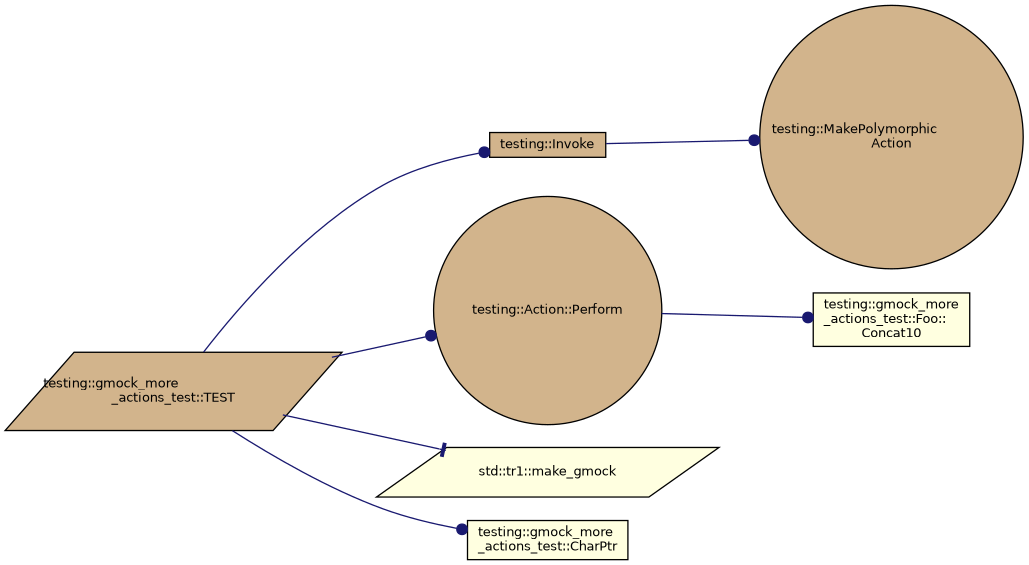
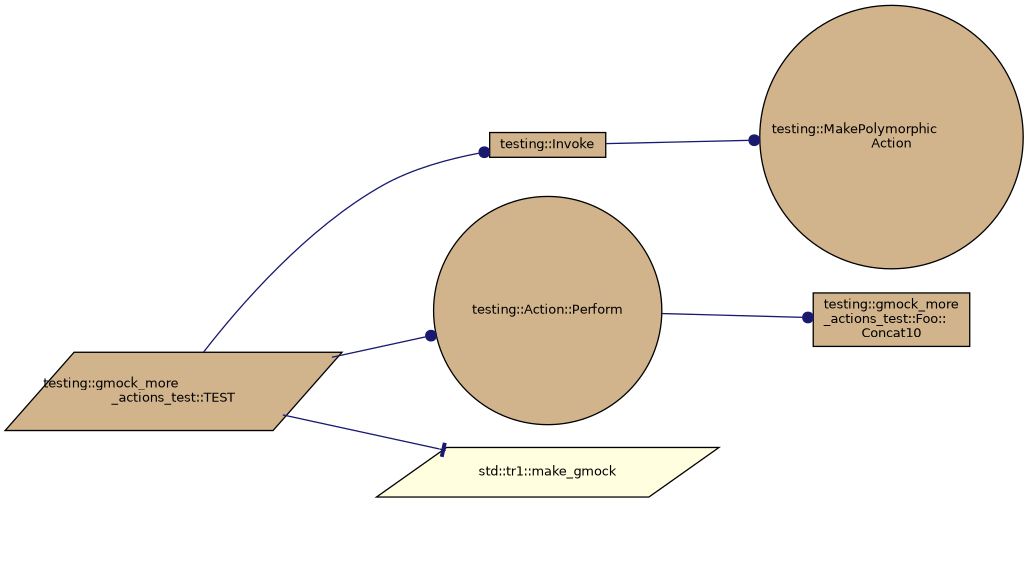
node "testing::gmock_more _actions_test::Foo:: Concat10": fillcolor lightyellow -> tan
node "testing::gmock_more _actions_test::CharPtr": removed
